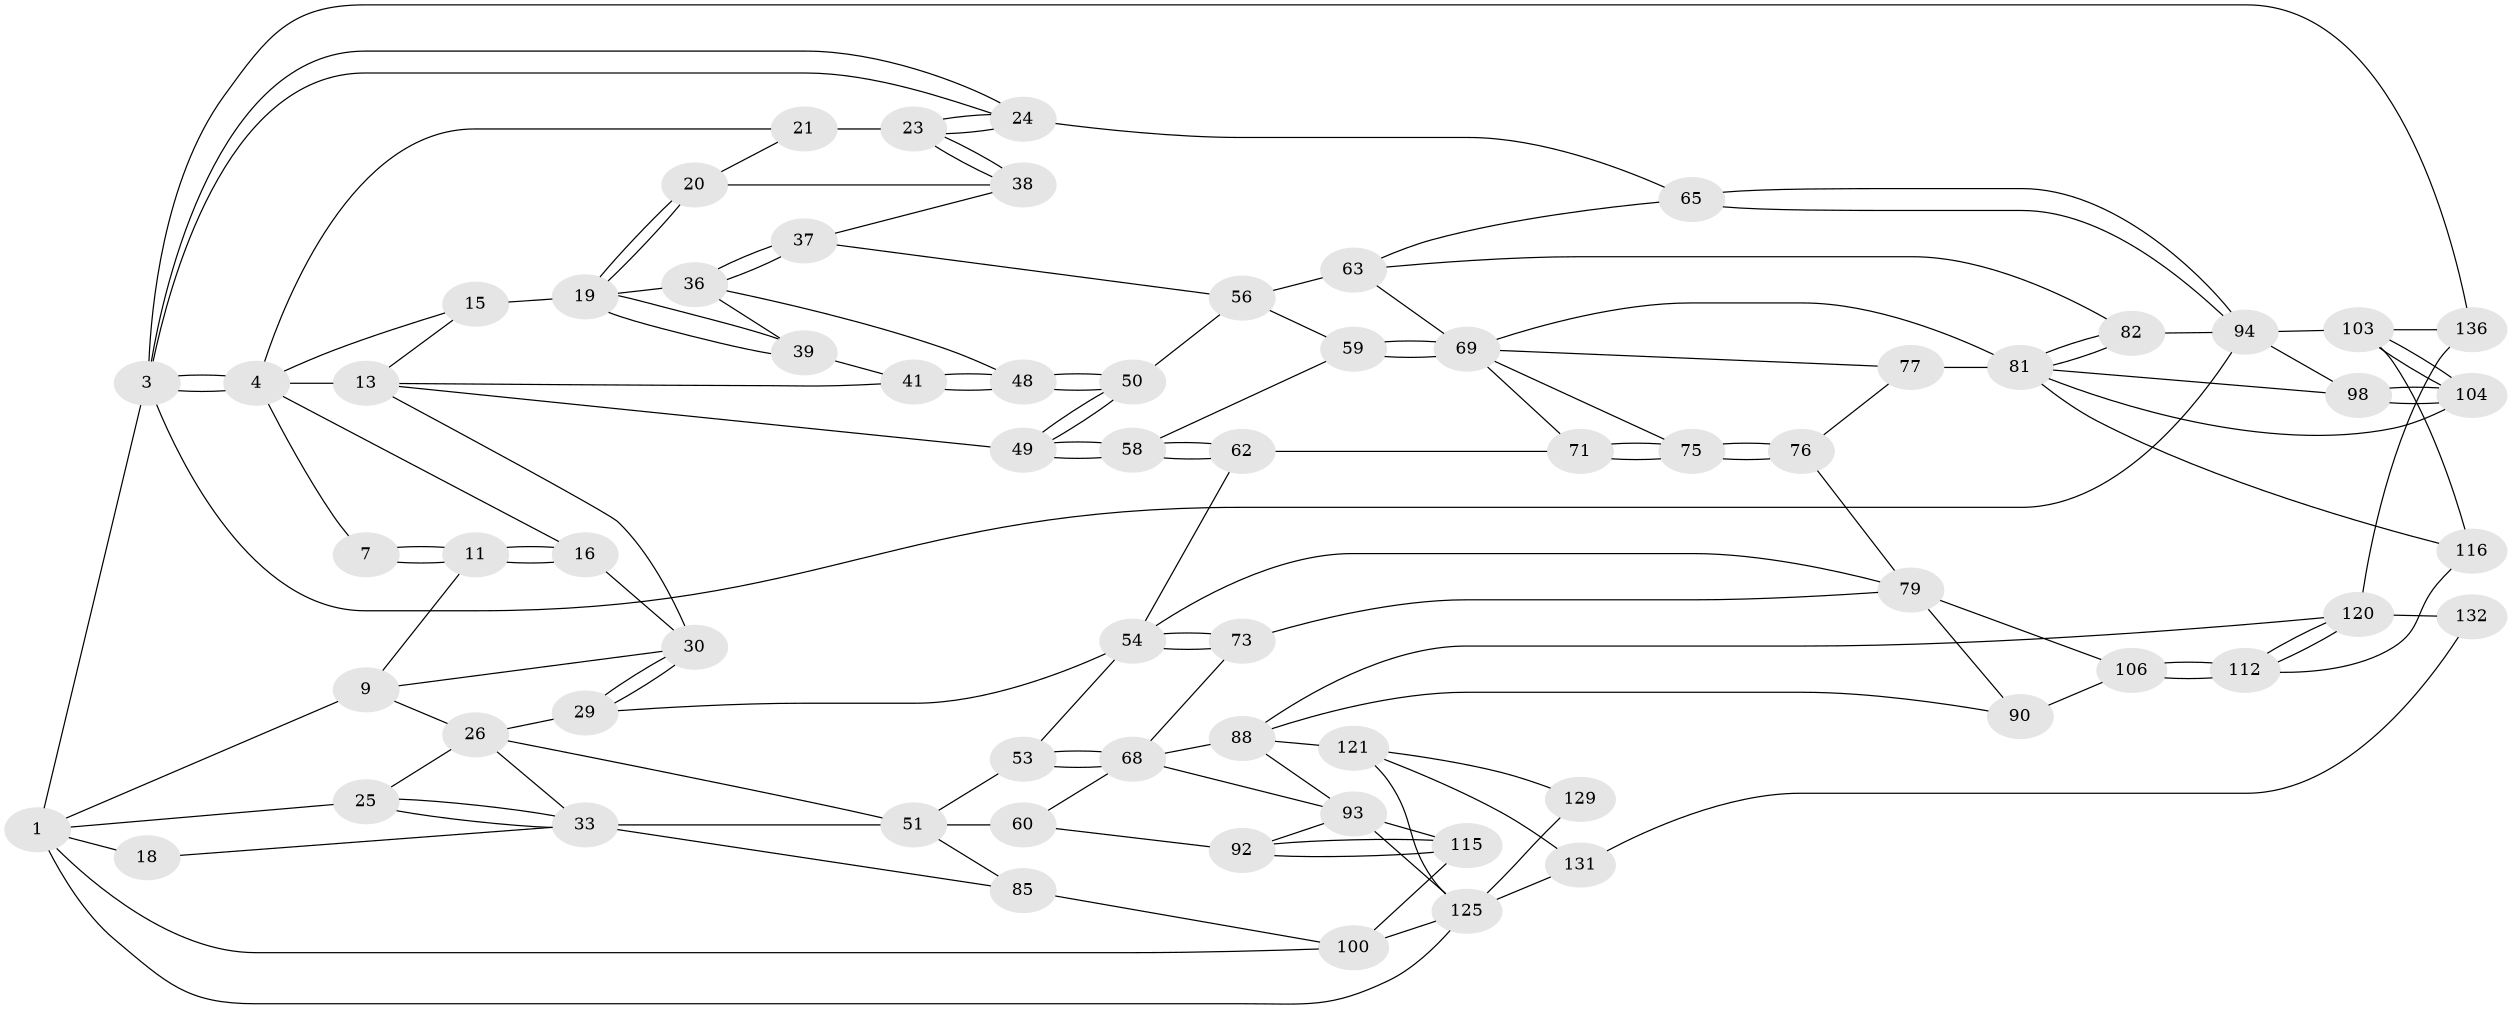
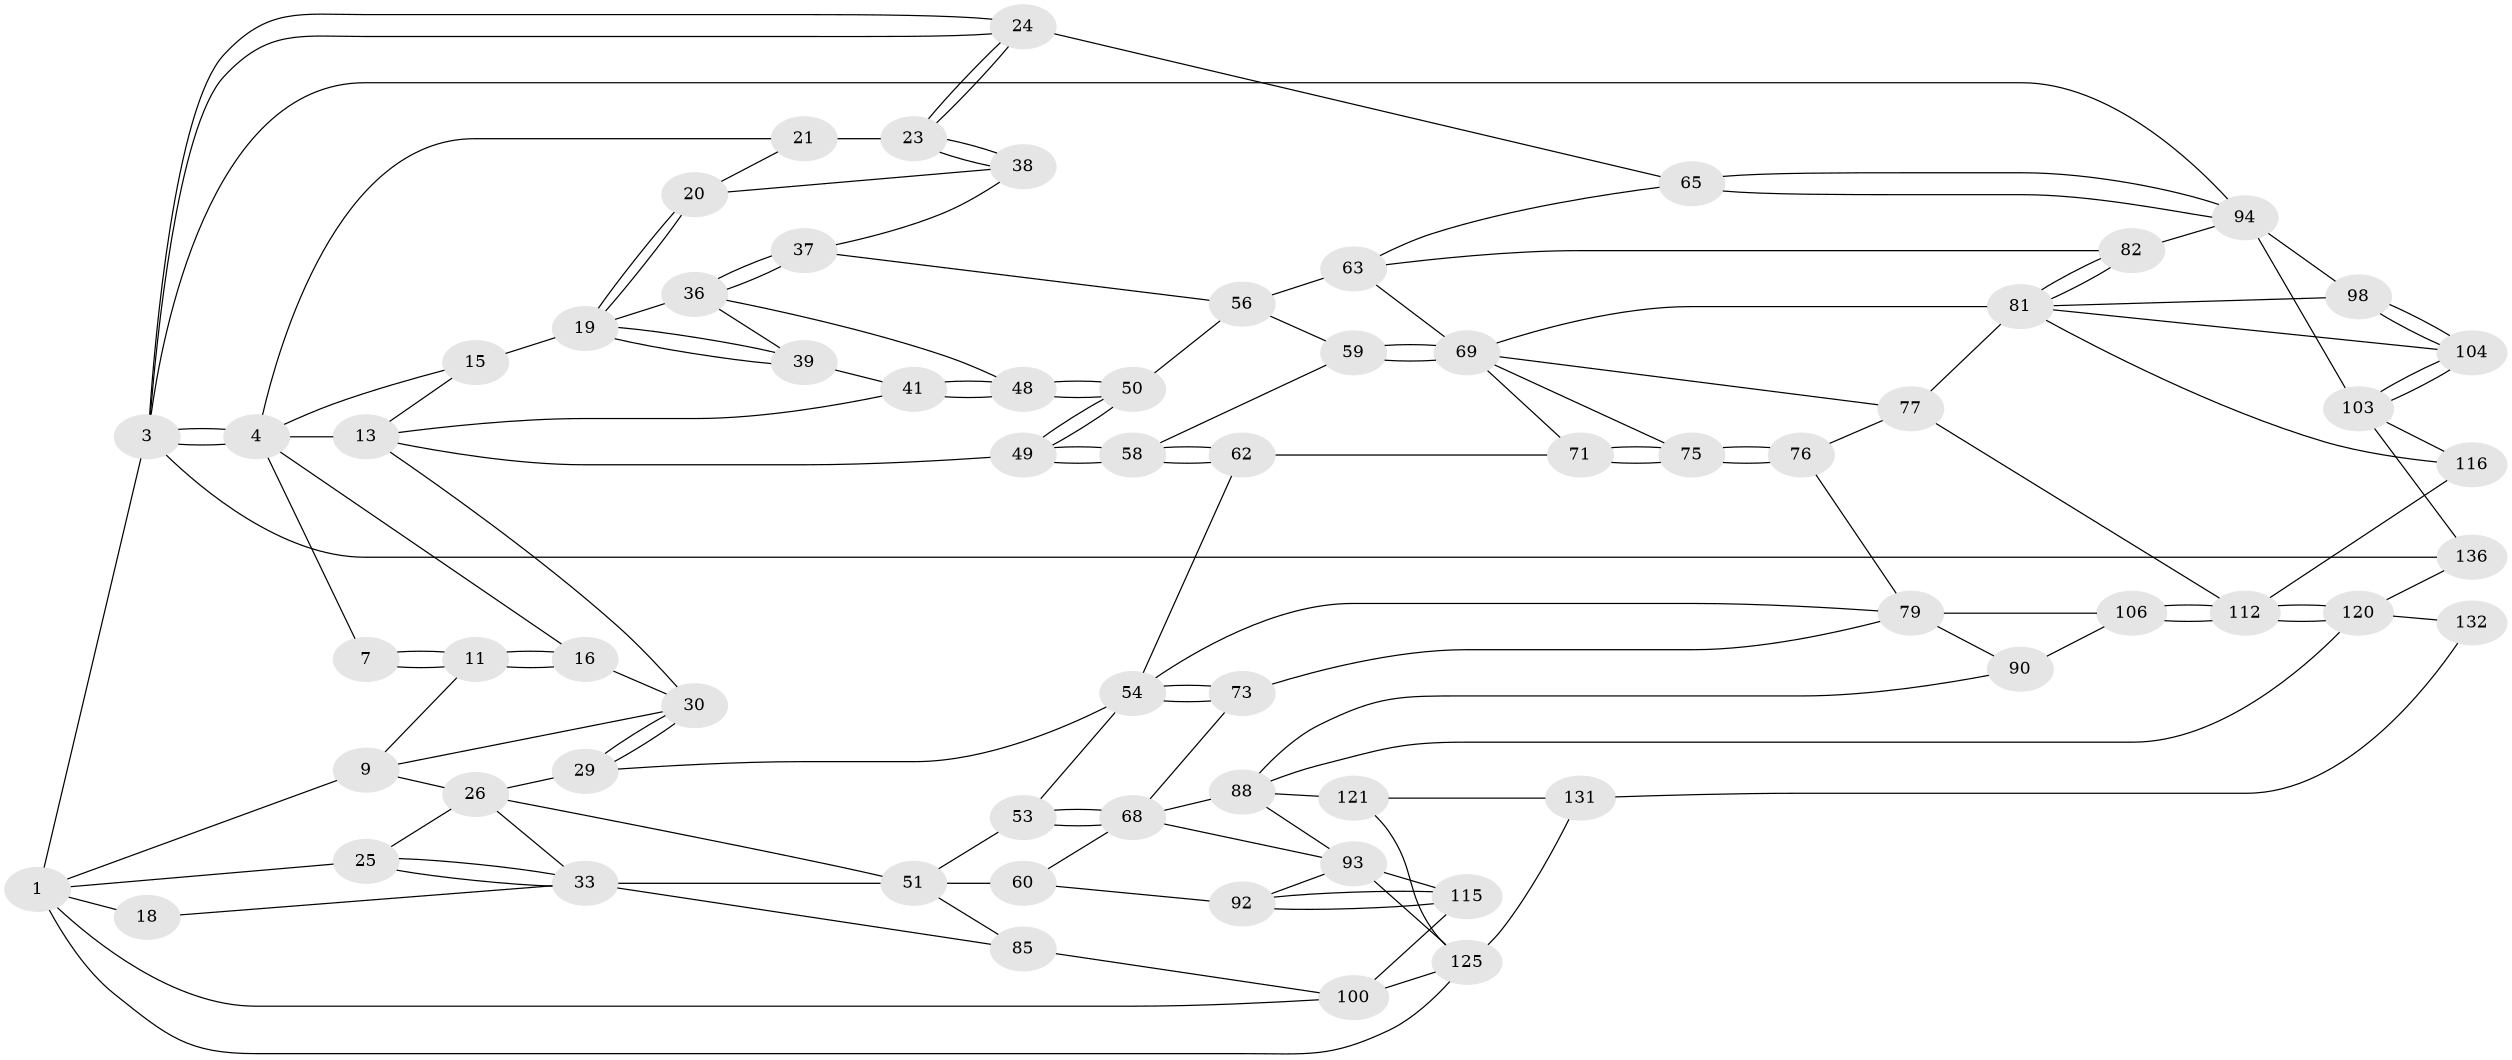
edge "77" -- "112": added
node "129": removed
